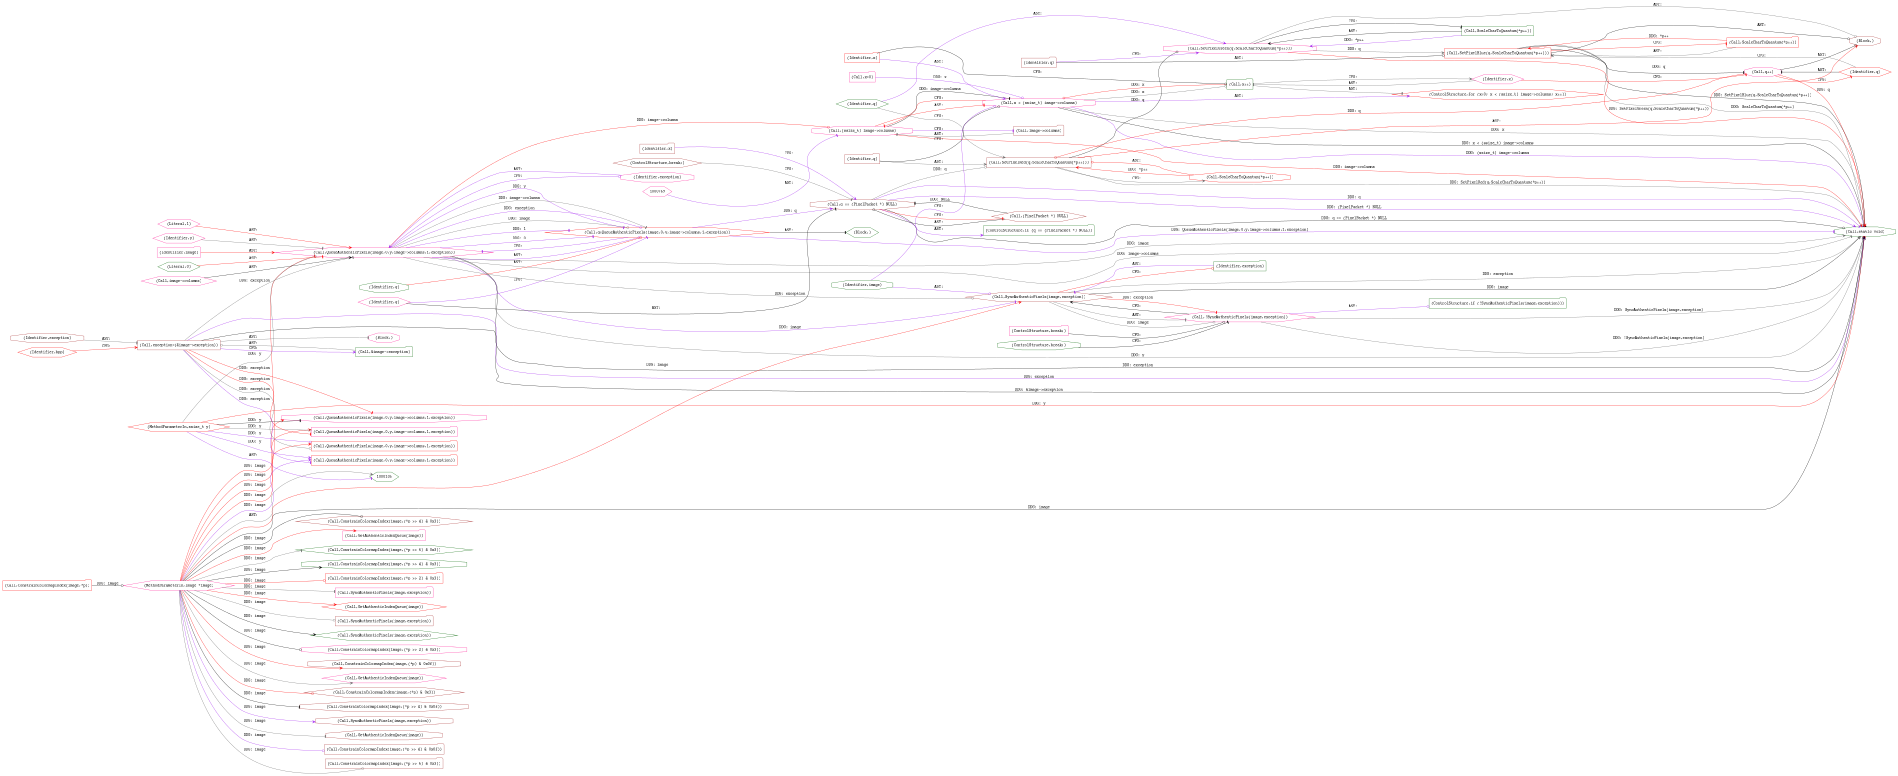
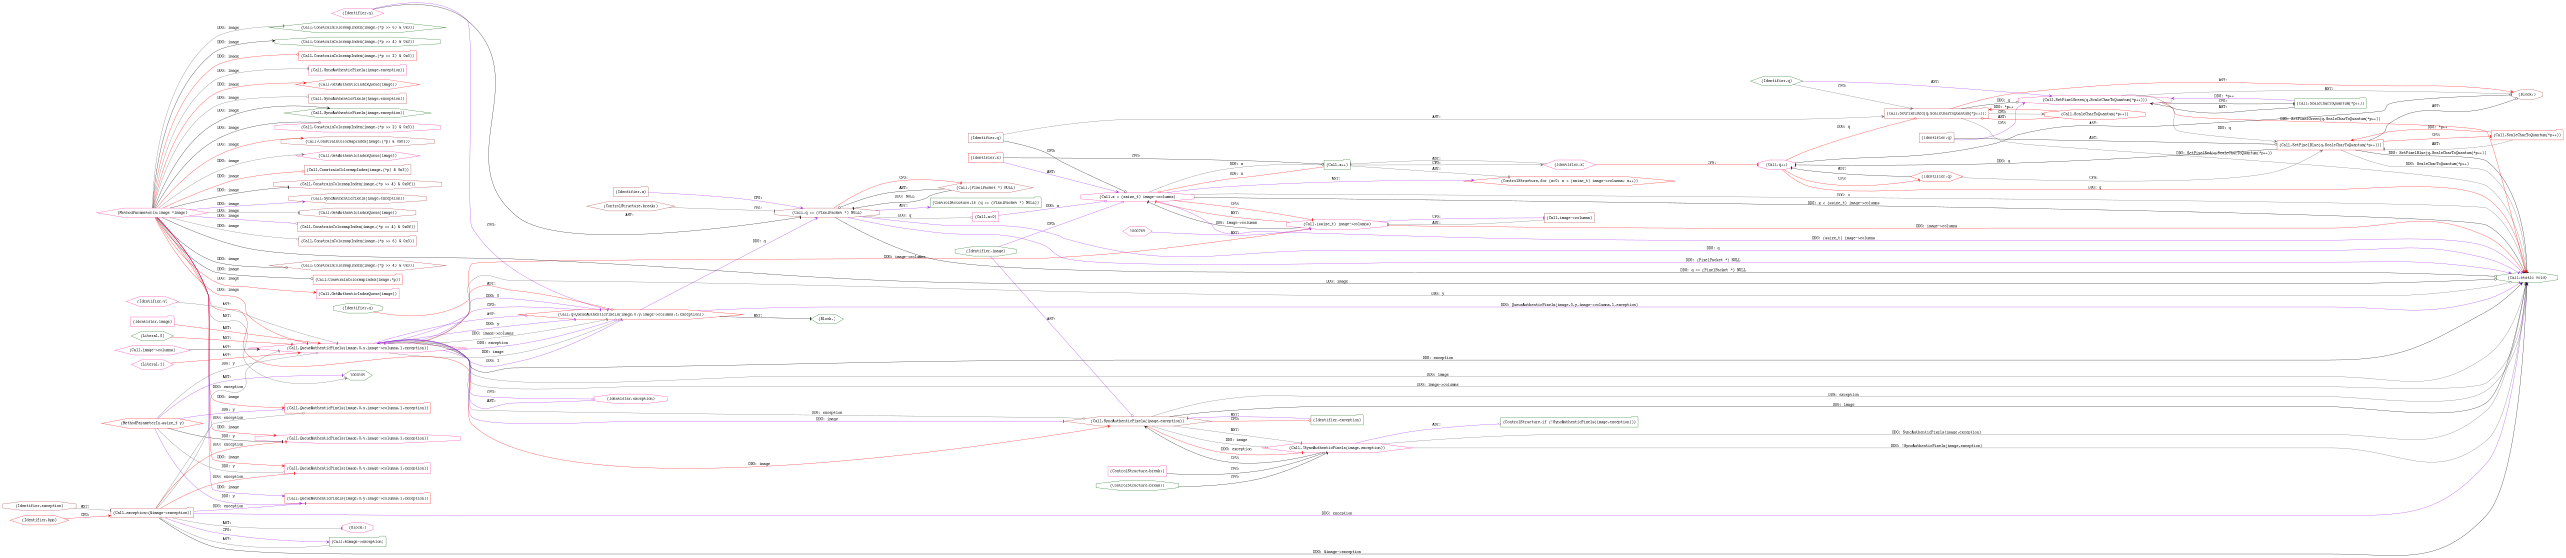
edge "(Call,q == (PixelPacket *) NULL)" -> "(Call,SetPixelRed(q,ScaleCharToQuantum(*p++)))": now "(Call,q == (PixelPacket *) NULL)" -> "(Call,x=0)"
edge "(MethodParameterIn,ssize_t y)" -> "(Call,static void)": removed, label "DDG: y"
edge "(Call,ConstrainColormapIndex(image,*p))" -> "(MethodParameterIn,Image *image)": reversed
node "(Call,ConstrainColormapIndex(image,(*p) & 0x3))": shape hexagon -> folder
